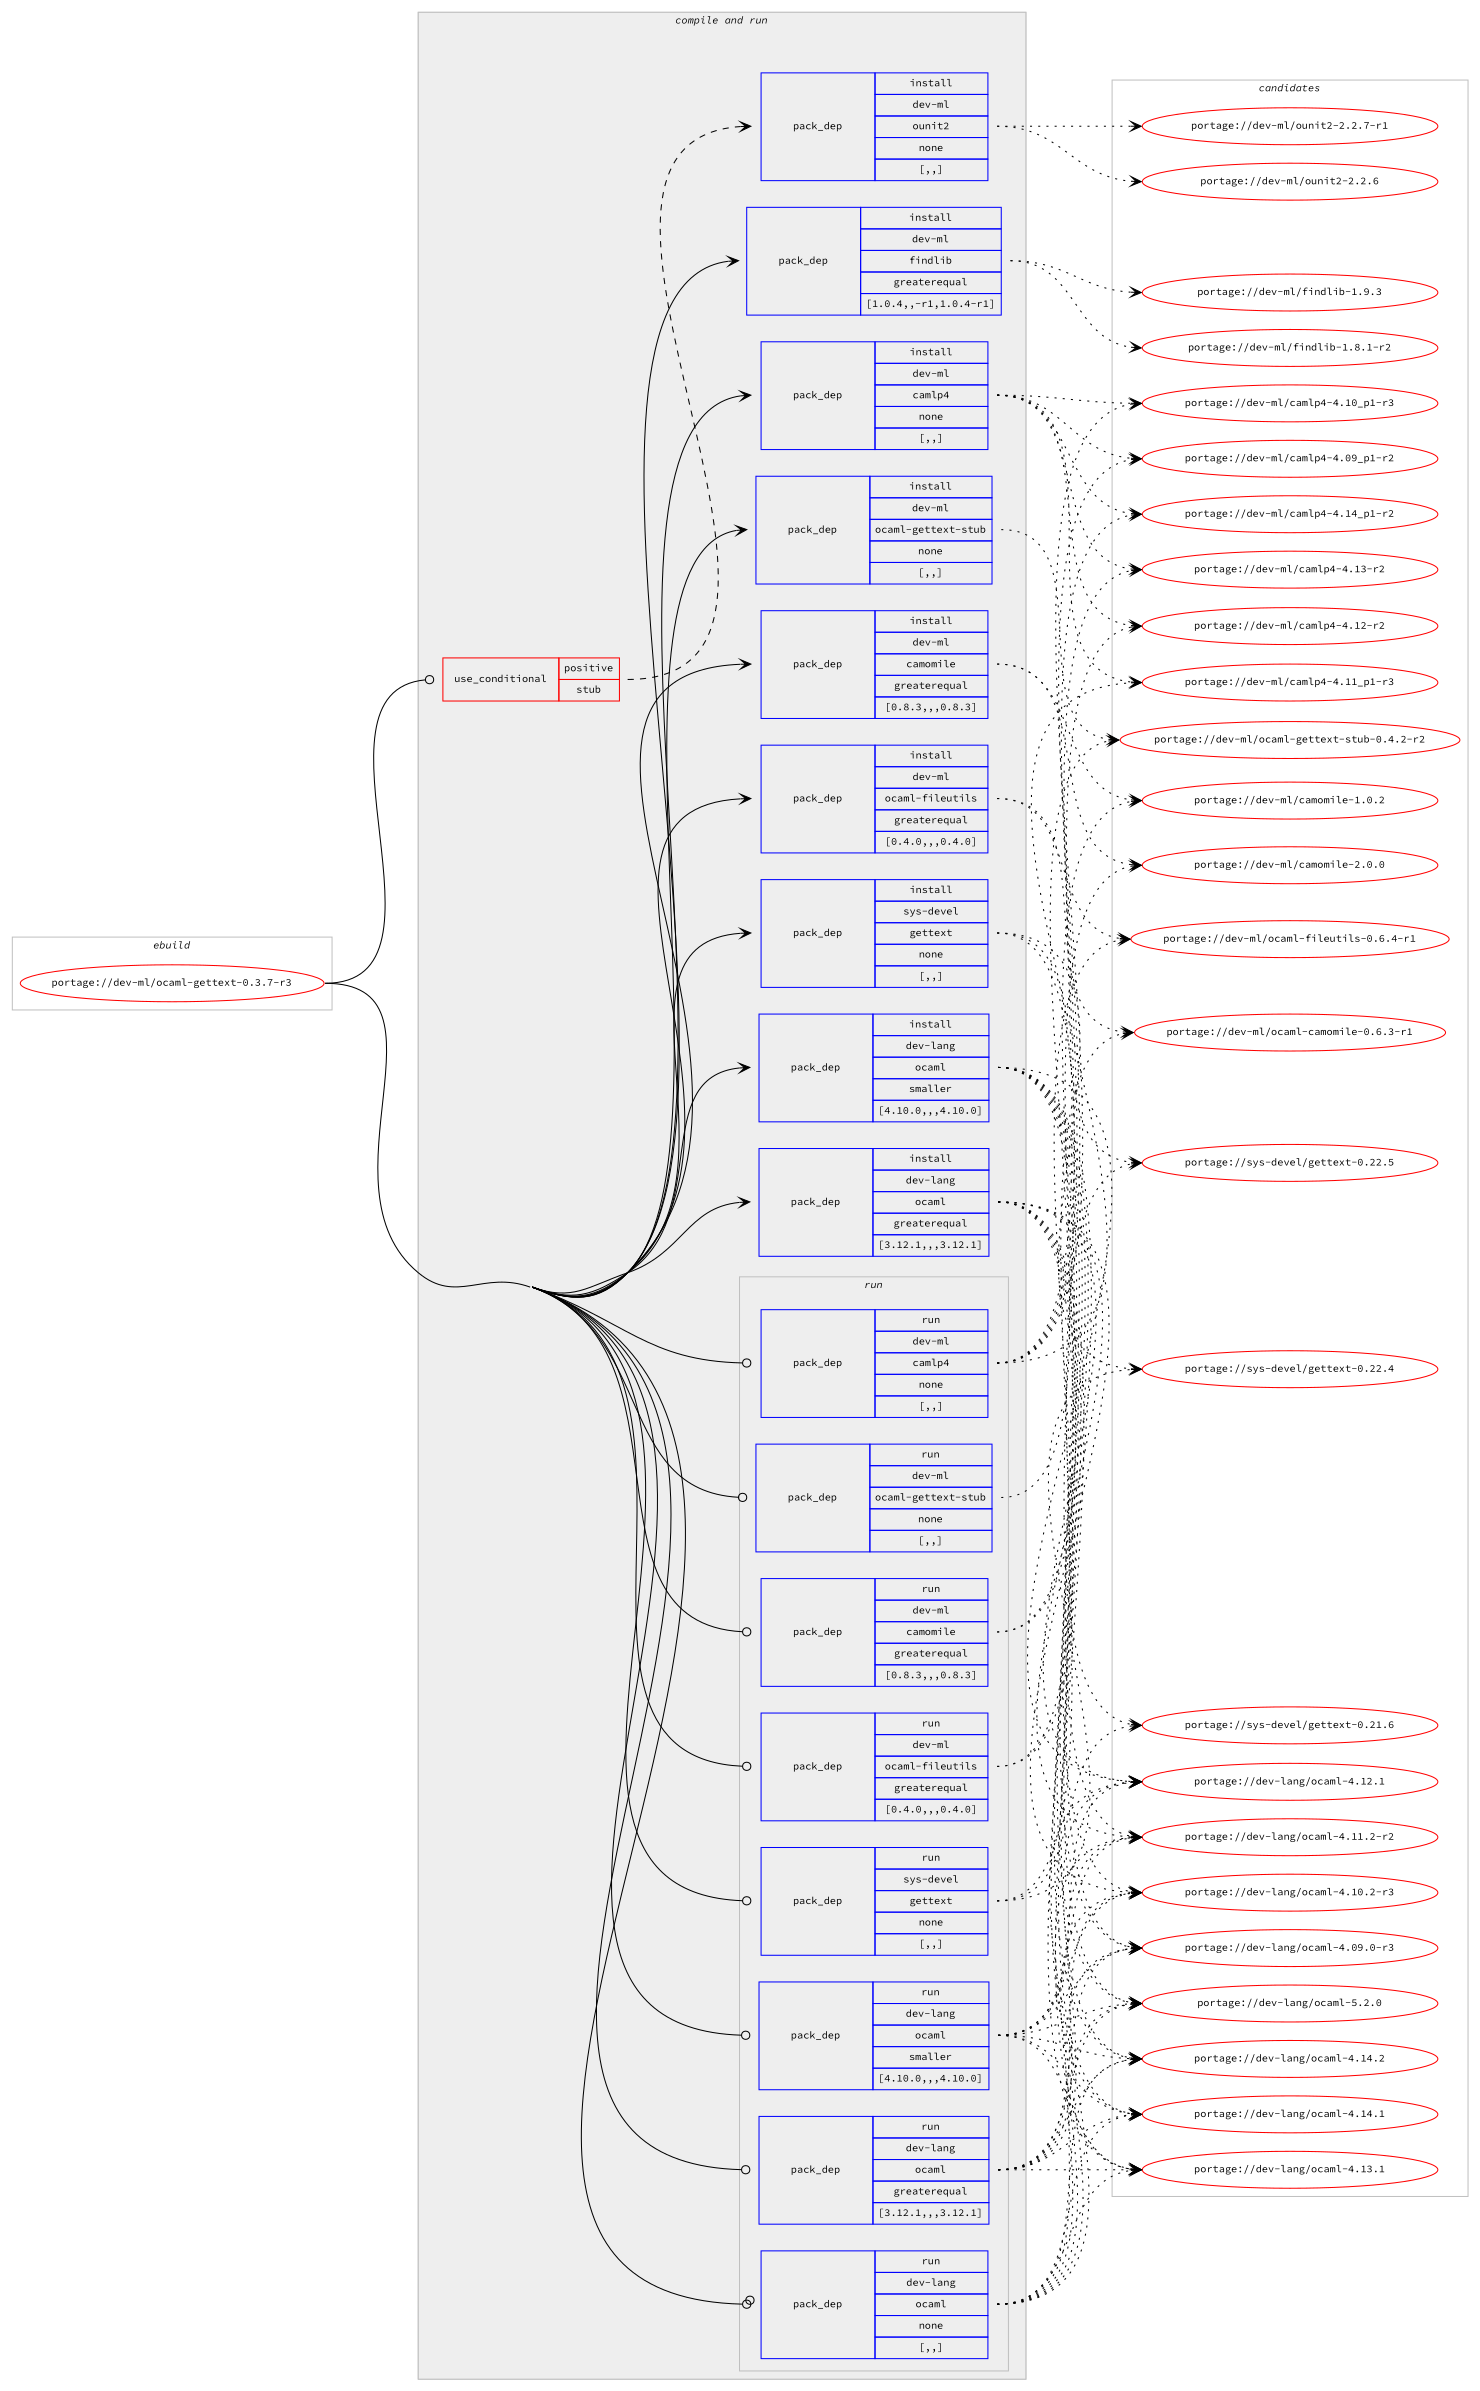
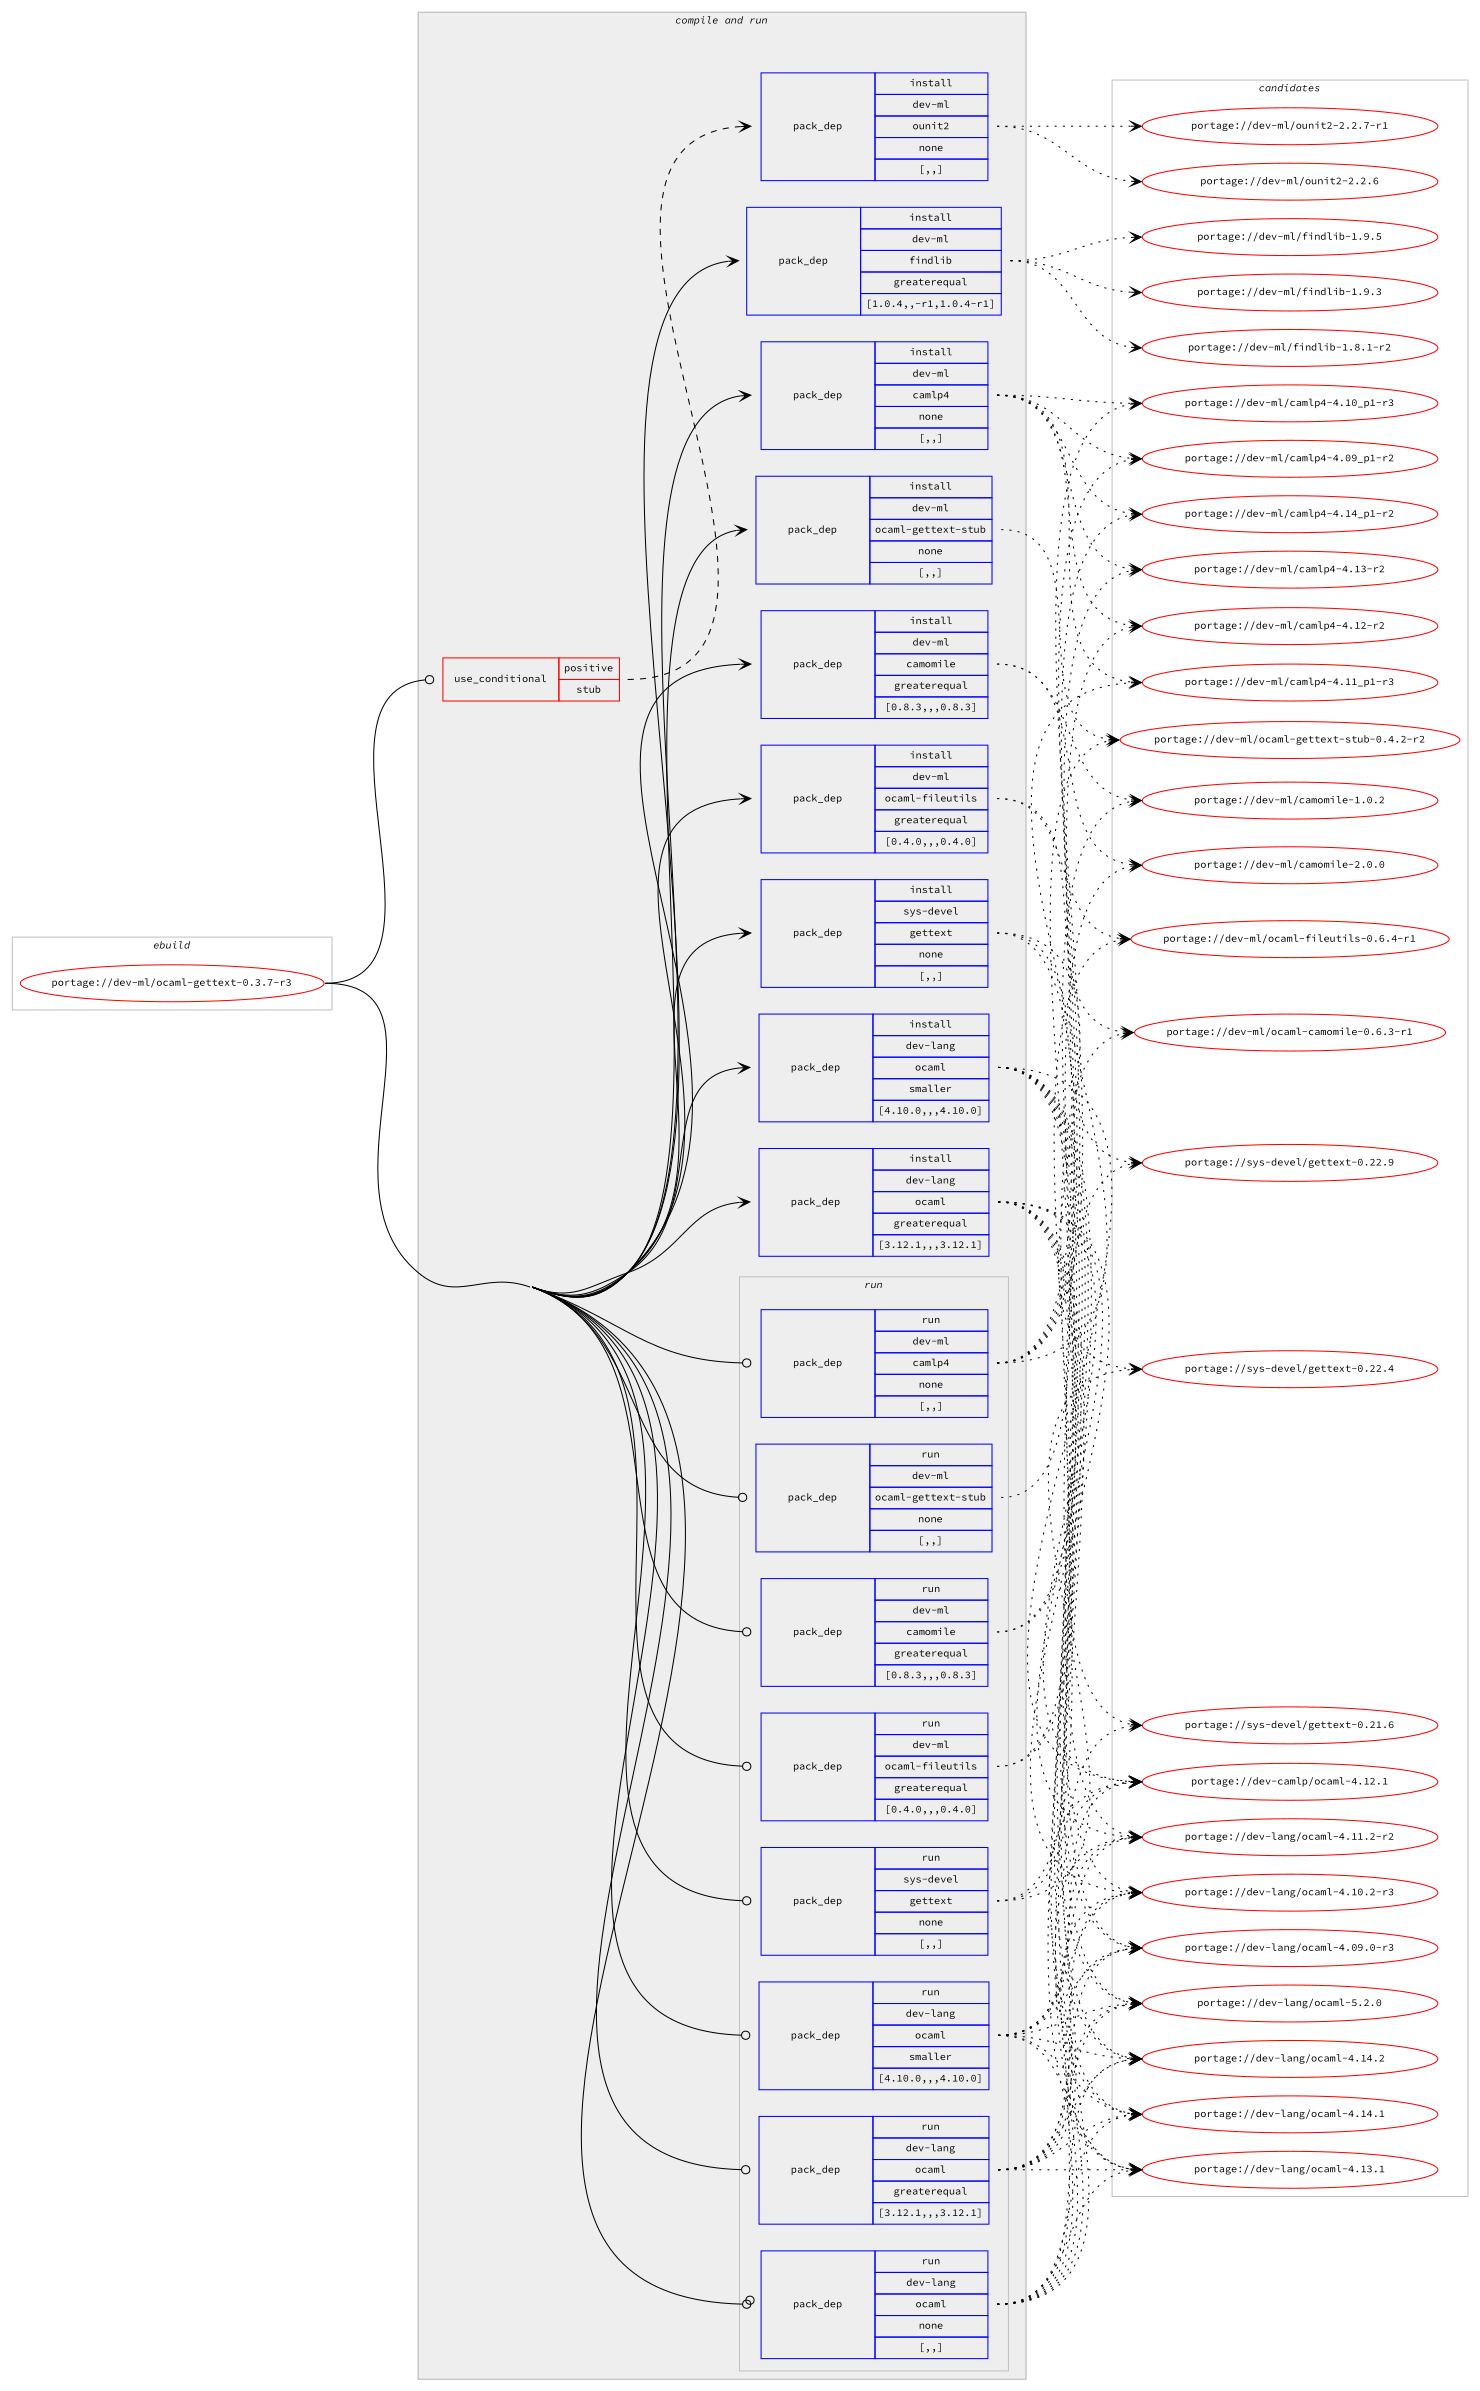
node "portage://dev-ml/findlib-1.9.5": added
node "portage://sys-devel/gettext-0.22.5": label "portage://sys-devel/gettext-0.22.5" -> "portage://sys-devel/gettext-0.22.9"
node "portage://dev-lang/ocaml-4.12.1": label "portage://dev-lang/ocaml-4.12.1" -> "portage://dev-camlp/ocaml-4.12.1"
